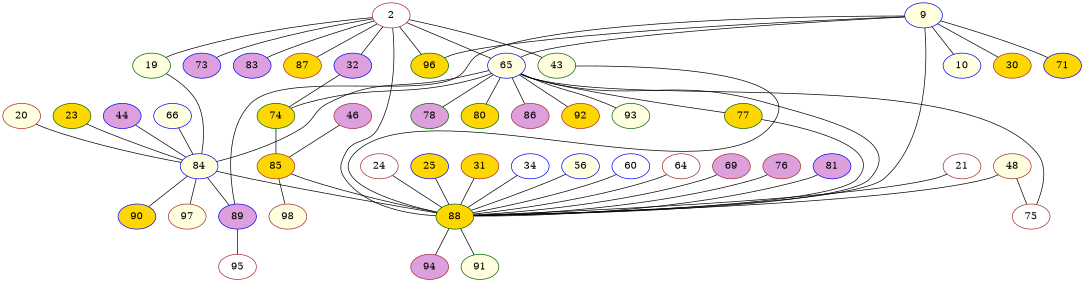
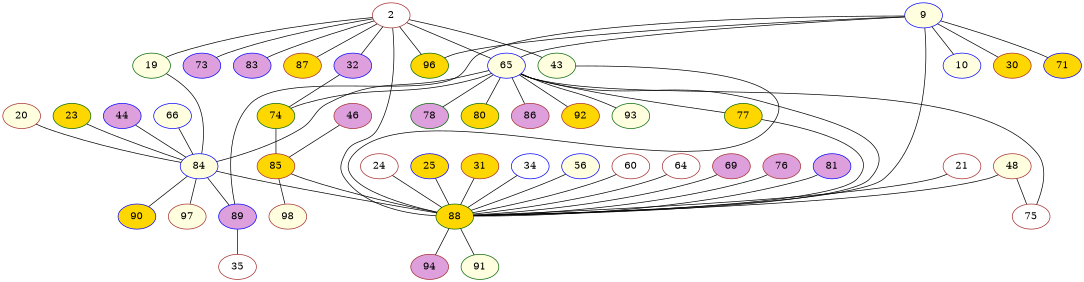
node "60": color blue -> brown
node "95": label "95" -> "35"
